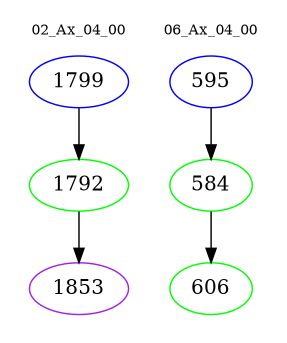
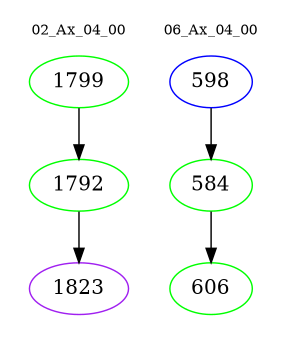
node "1799": color blue -> green
node "595": label "595" -> "598"
node "1853": label "1853" -> "1823"
